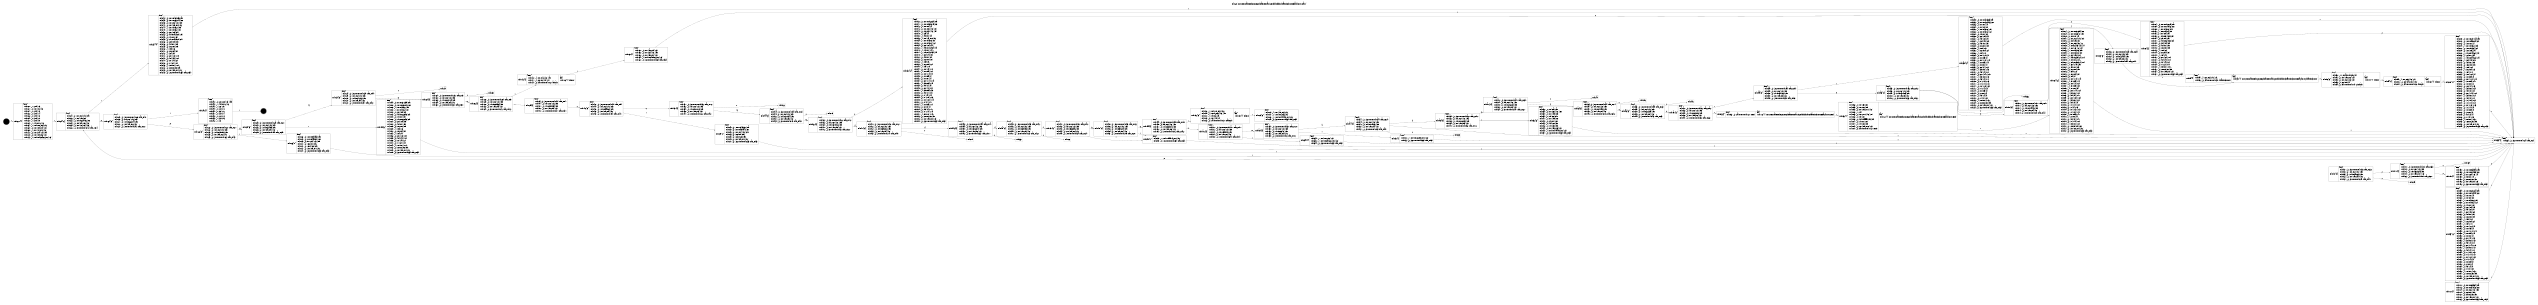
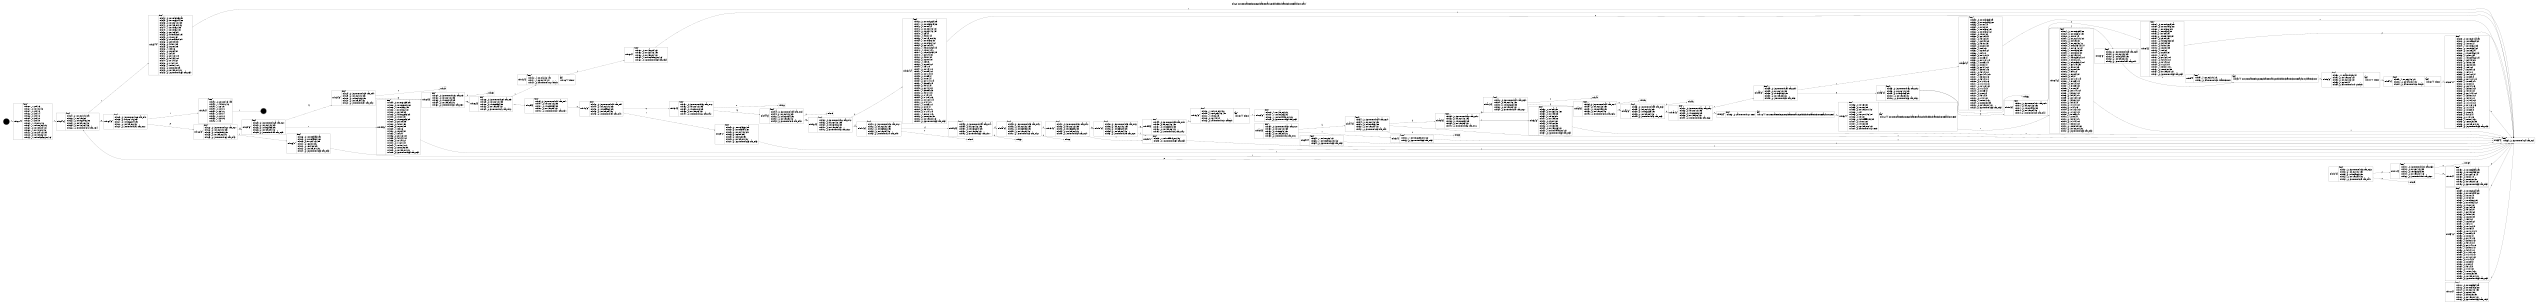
node "0x401a12 [25]": removed
